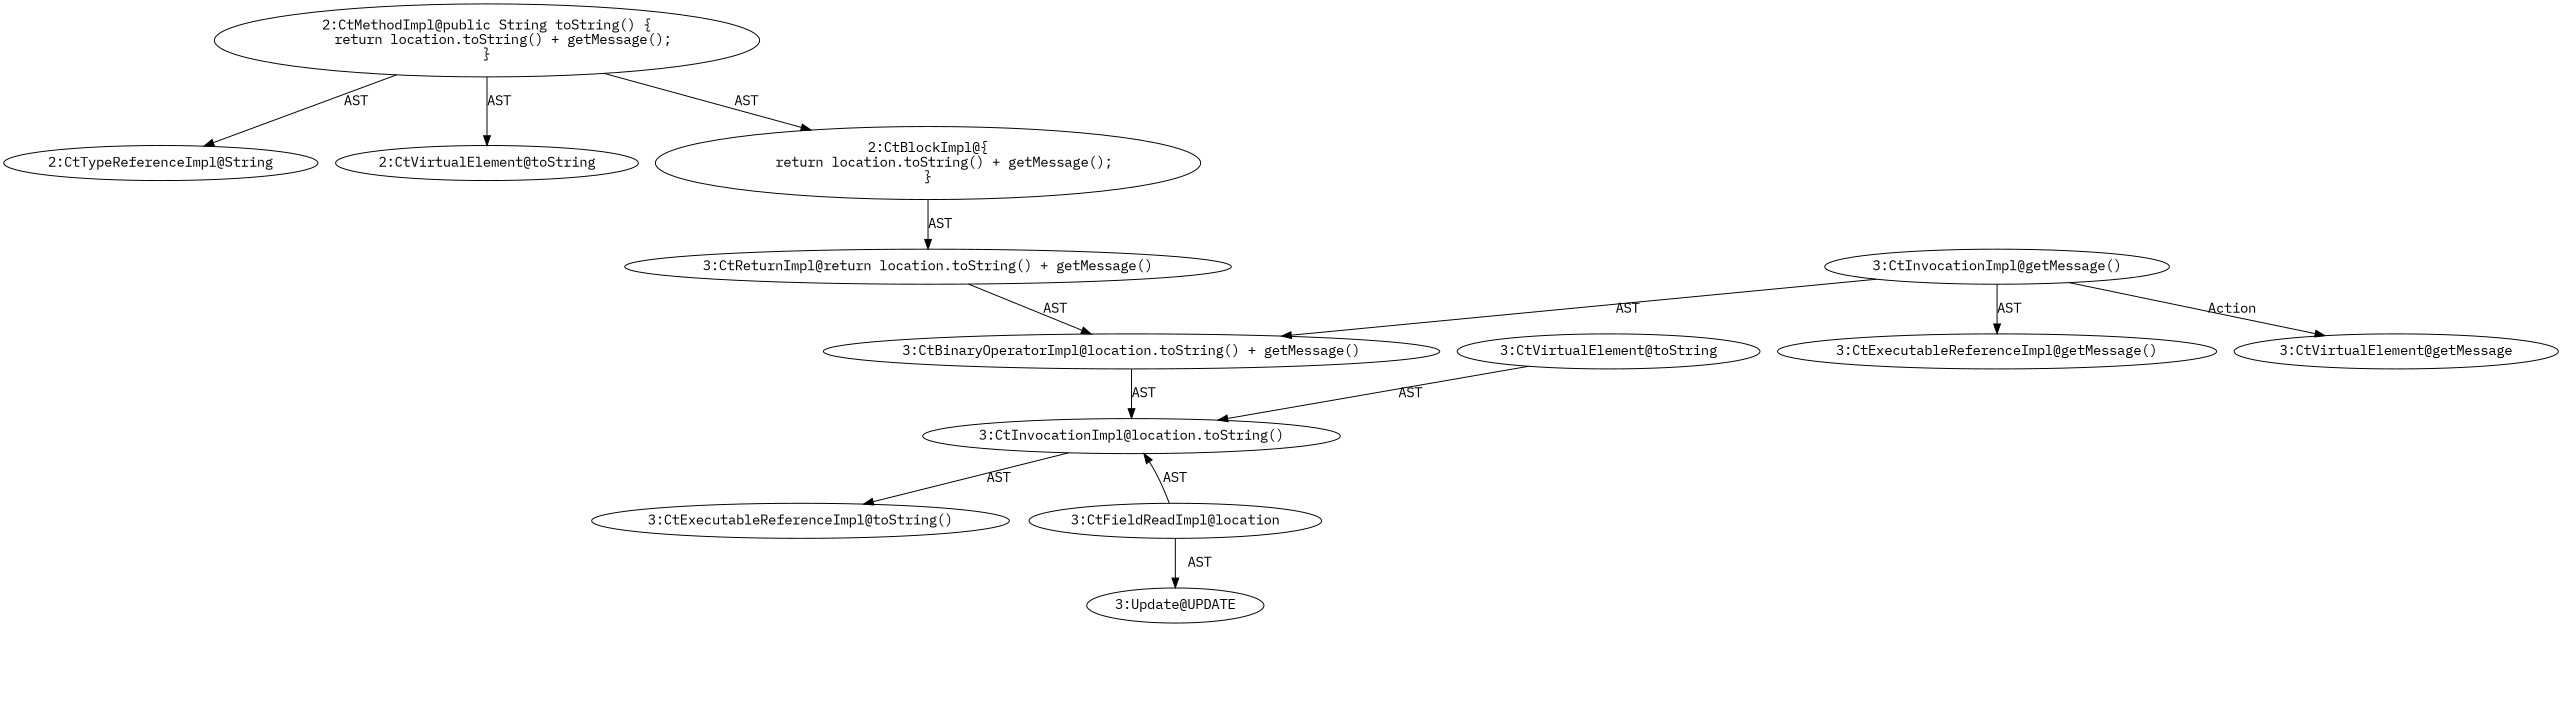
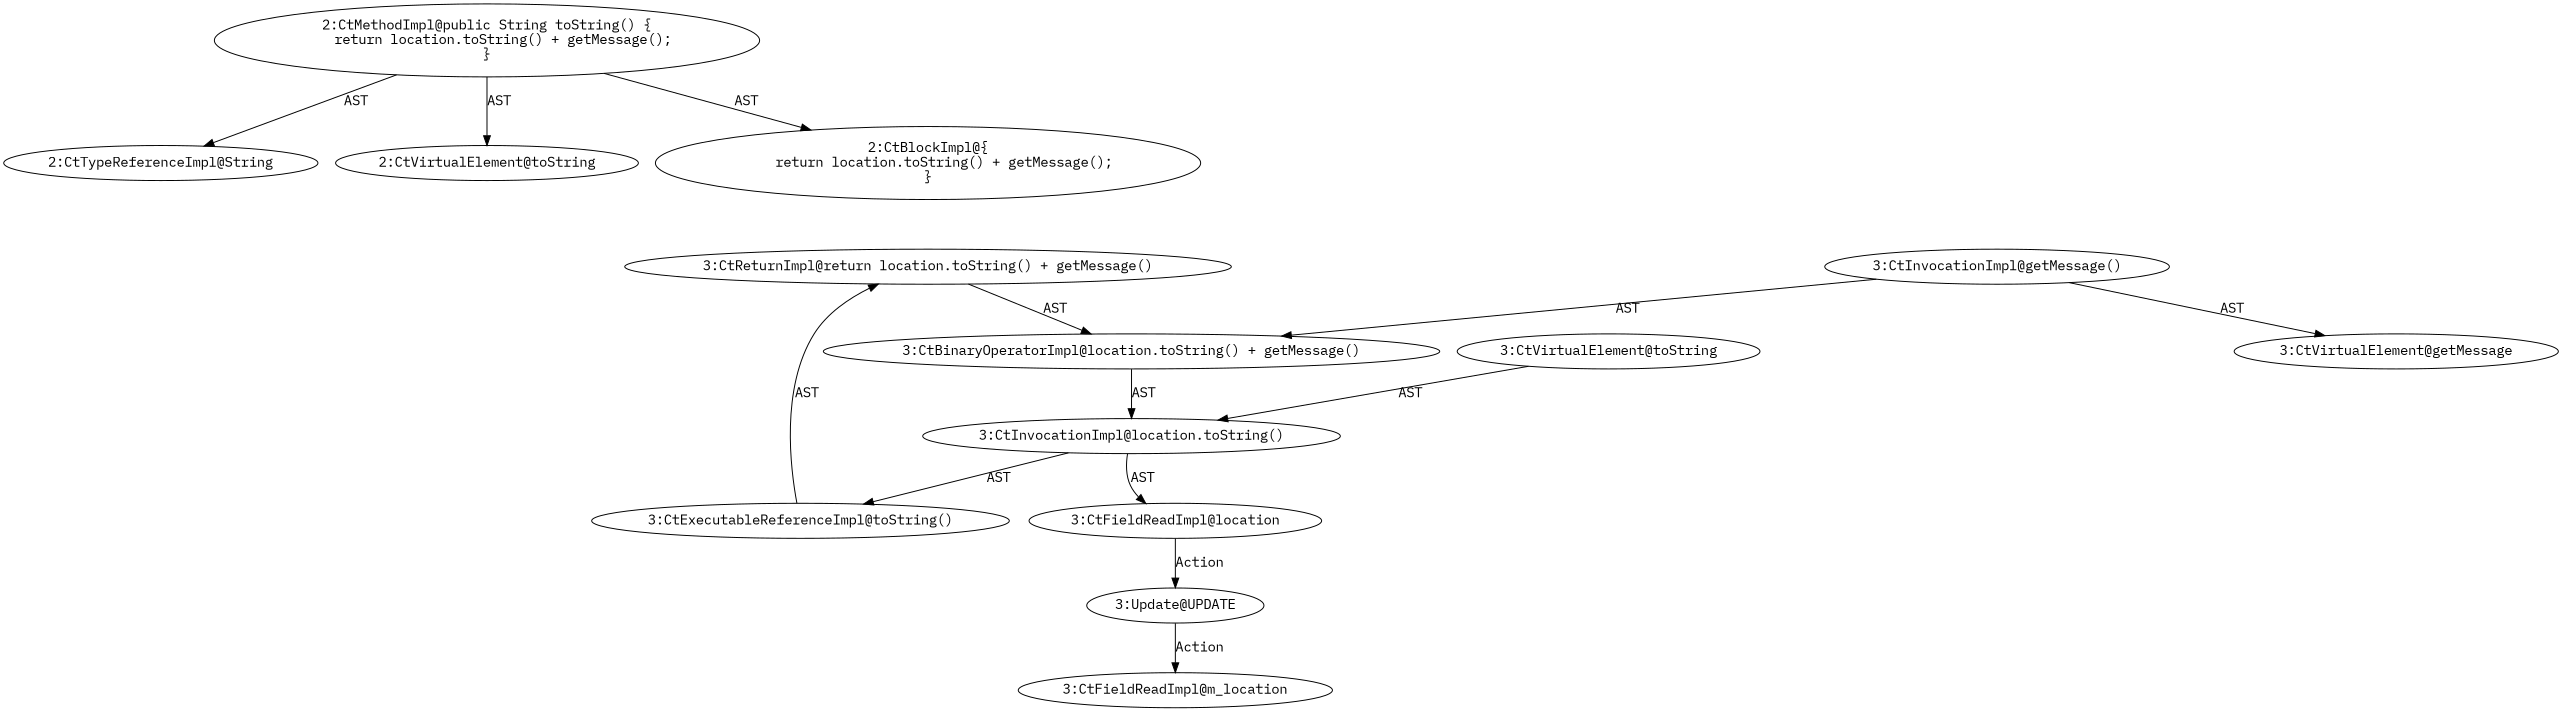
edge "2:CtBlockImpl@{ return location.toString() + getMessage(); }" -> "3:CtReturnImpl@return location.toString() + getMessage()": now "3:CtExecutableReferenceImpl@toString()" -> "3:CtReturnImpl@return location.toString() + getMessage()"
edge "3:CtInvocationImpl@getMessage()" -> "3:CtVirtualElement@getMessage": label "Action" -> "AST"
node "3:CtExecutableReferenceImpl@getMessage()": removed
edge "3:CtFieldReadImpl@location" -> "3:CtInvocationImpl@location.toString()": reversed
edge "3:CtFieldReadImpl@location" -> "3:Update@UPDATE": label "AST" -> "Action"
node "3:CtFieldReadImpl@m_location": added
